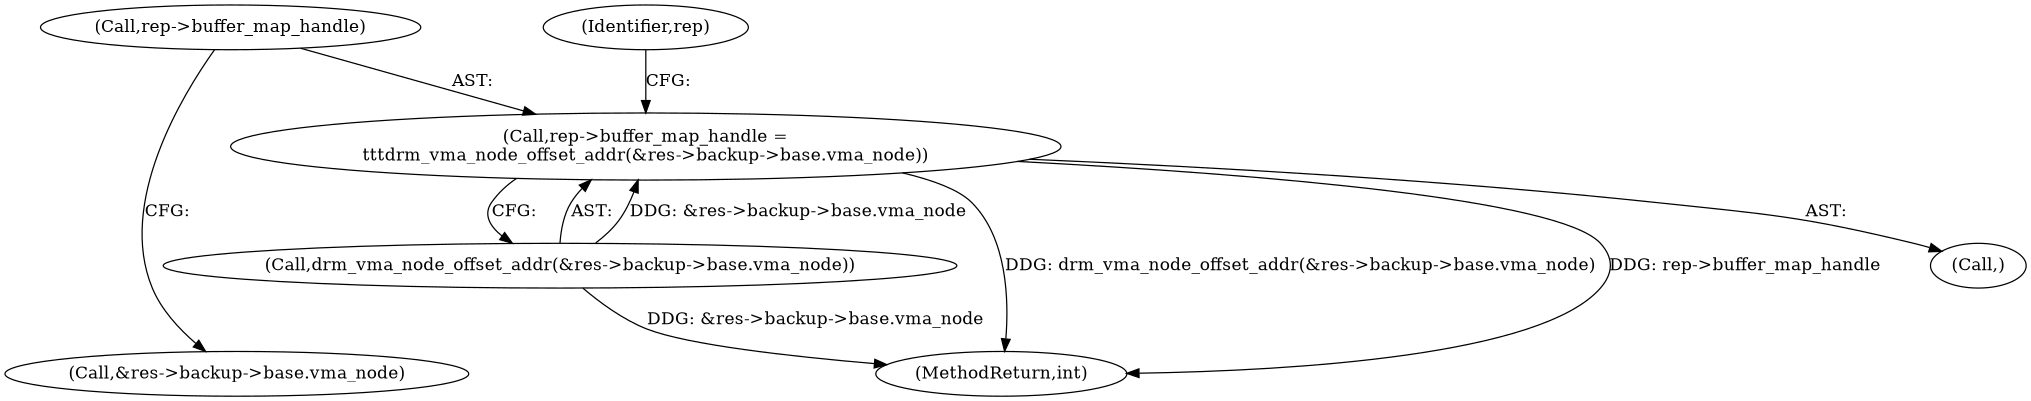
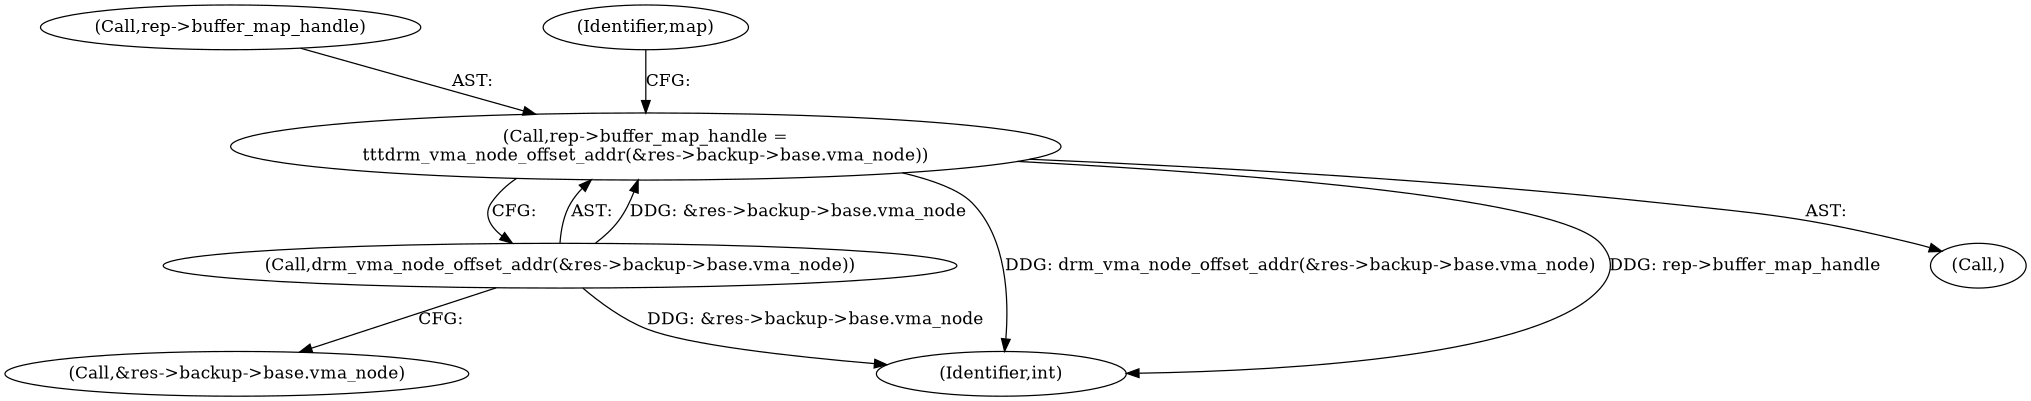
node "(Identifier,rep)": label "(Identifier,rep)" -> "(Identifier,map)"
edge "(Call,rep->buffer_map_handle)" -> "(Call,&res->backup->base.vma_node)": now "(Call,drm_vma_node_offset_addr(&res->backup->base.vma_node))" -> "(Call,&res->backup->base.vma_node)"
node "(MethodReturn,int)": label "(MethodReturn,int)" -> "(Identifier,int)"
